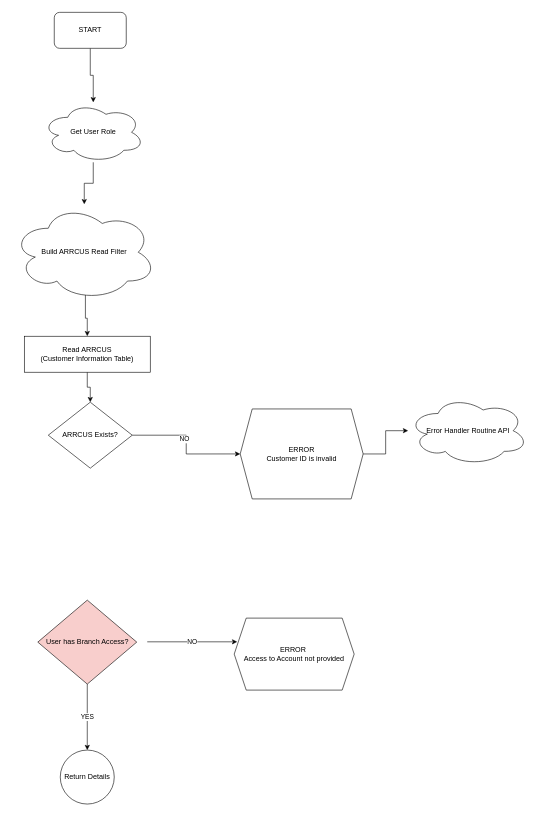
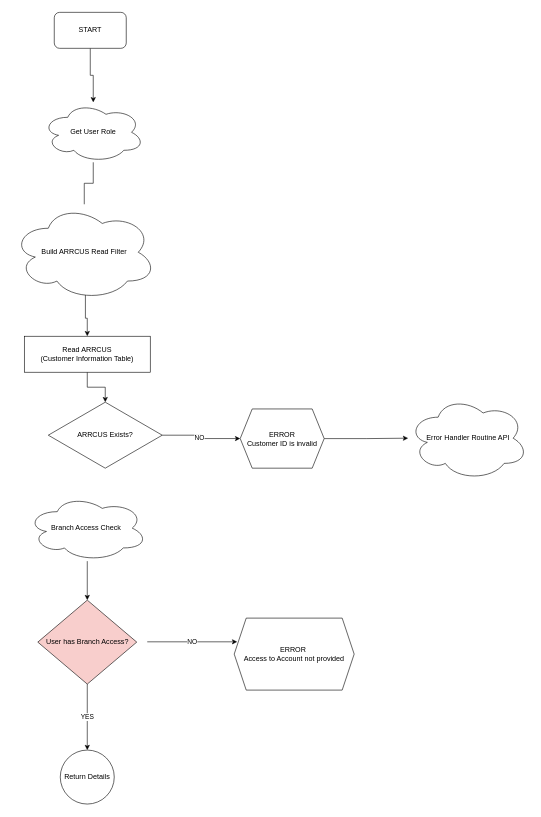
edge "Get User Role" -> "Build ARRCUS Read Filter": arrowhead classic -> none
node "Error Handler Routine API": size 120x69 -> 120x84
node "ARRCUS Exists?": size 84x66 -> 114x66
node "ERROR Customer ID is invalid": size 123x90 -> 84x59
node "Branch Access Check": added
edge "Branch Access Check" -> "User has Branch Access?": added
